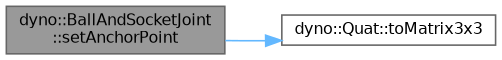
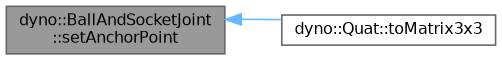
edge "dyno::BallAndSocketJoint ::setAnchorPoint" -> "dyno::Quat::toMatrix3x3": reversed
